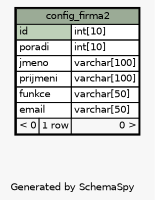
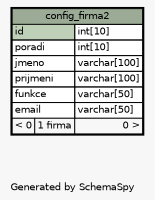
node "config_firma2": text "1 row" -> "1 firma"
